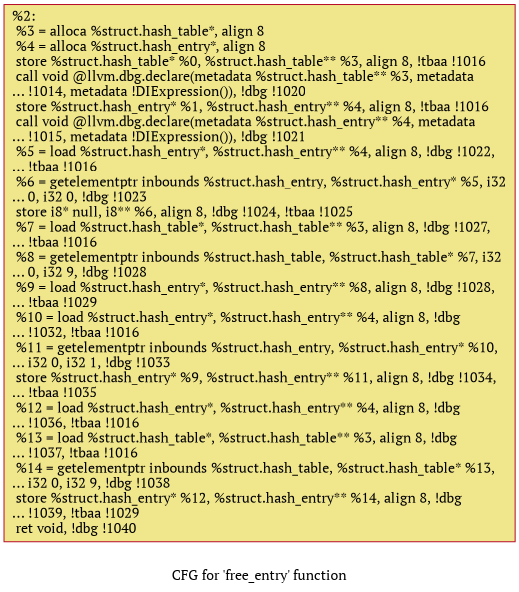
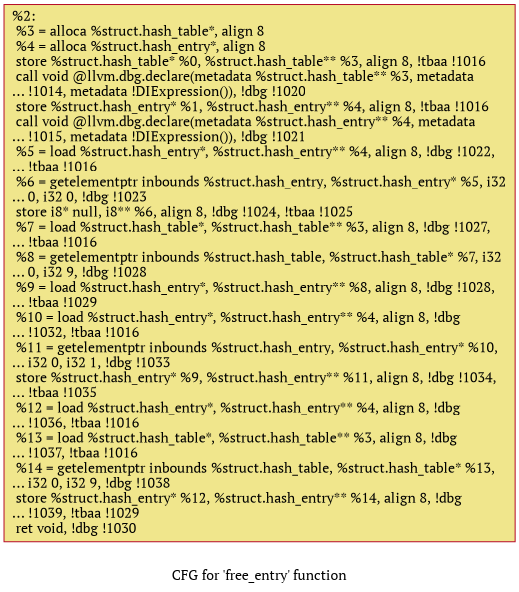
node "%2:": text "ret void, !dbg !1040" -> "ret void, !dbg !1030"
